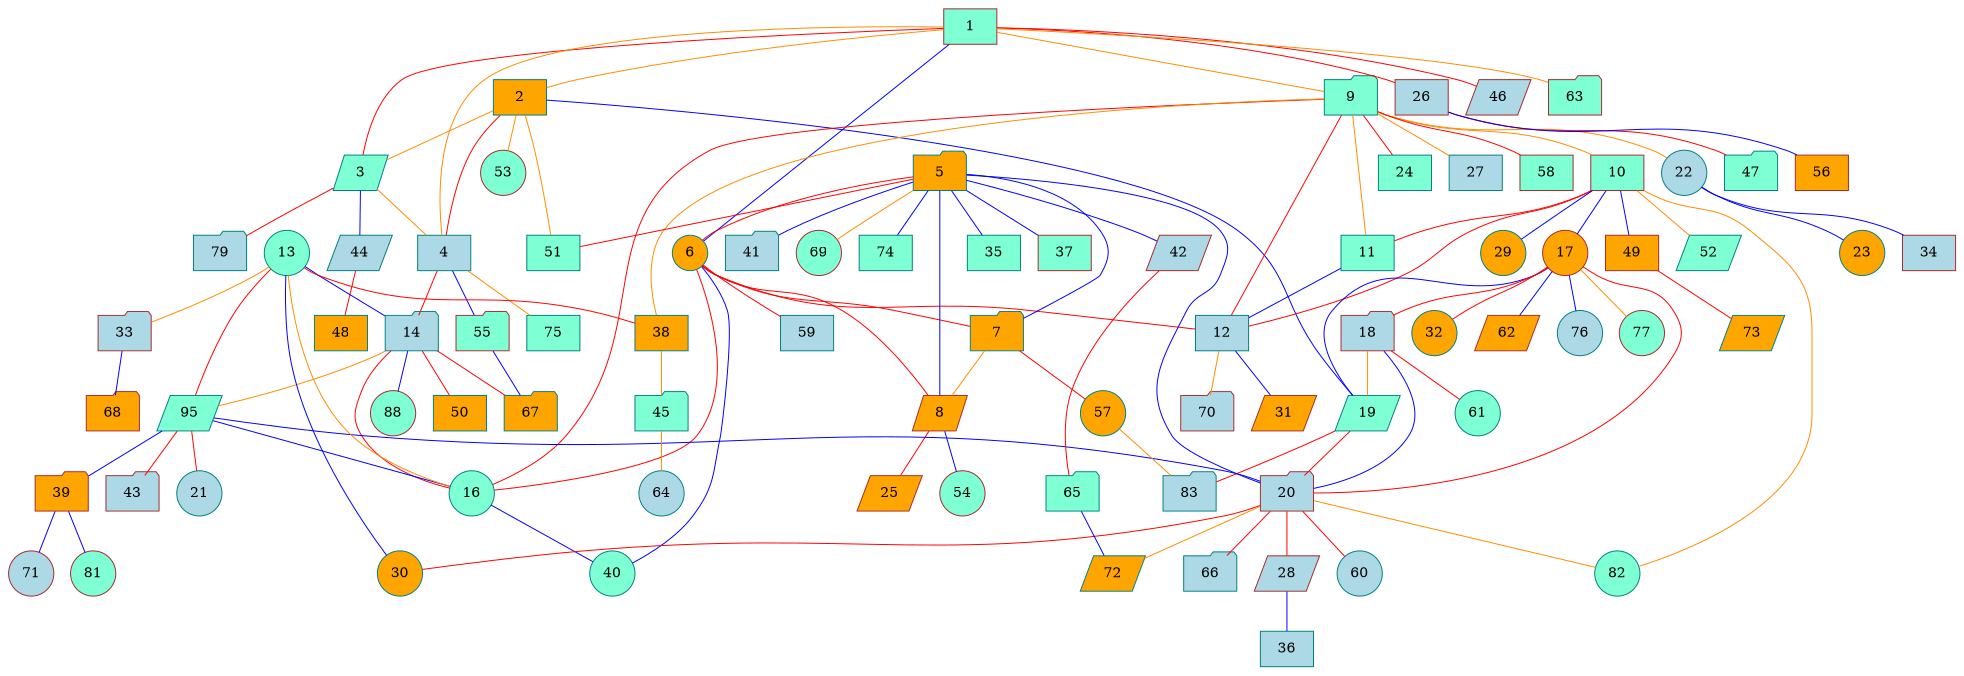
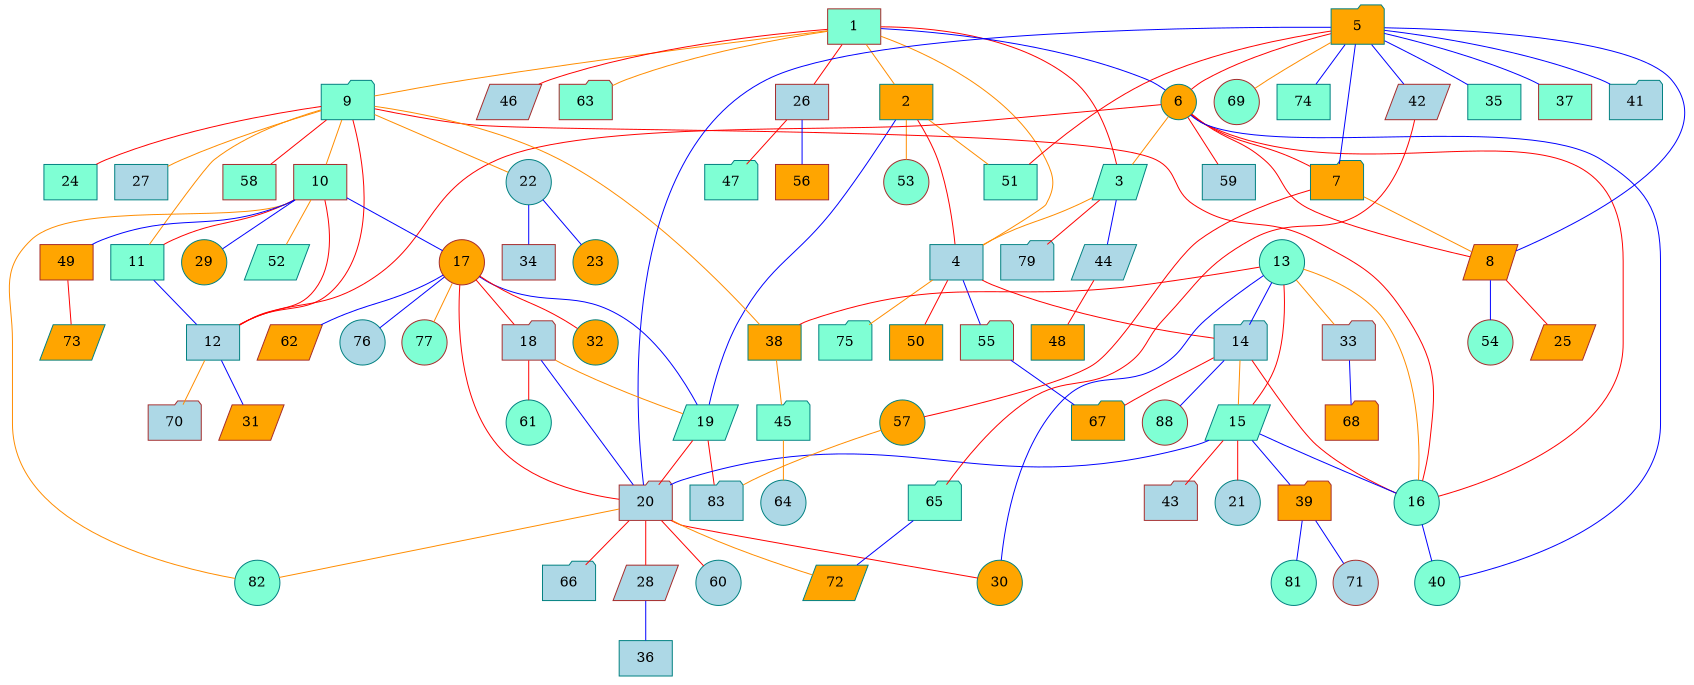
edge "2" -- "3": now "6" -- "3"
node "75": shape box -> folder
edge "14" -- "50": now "4" -- "50"
node "95": label "95" -> "15"
node "81": color brown -> teal
